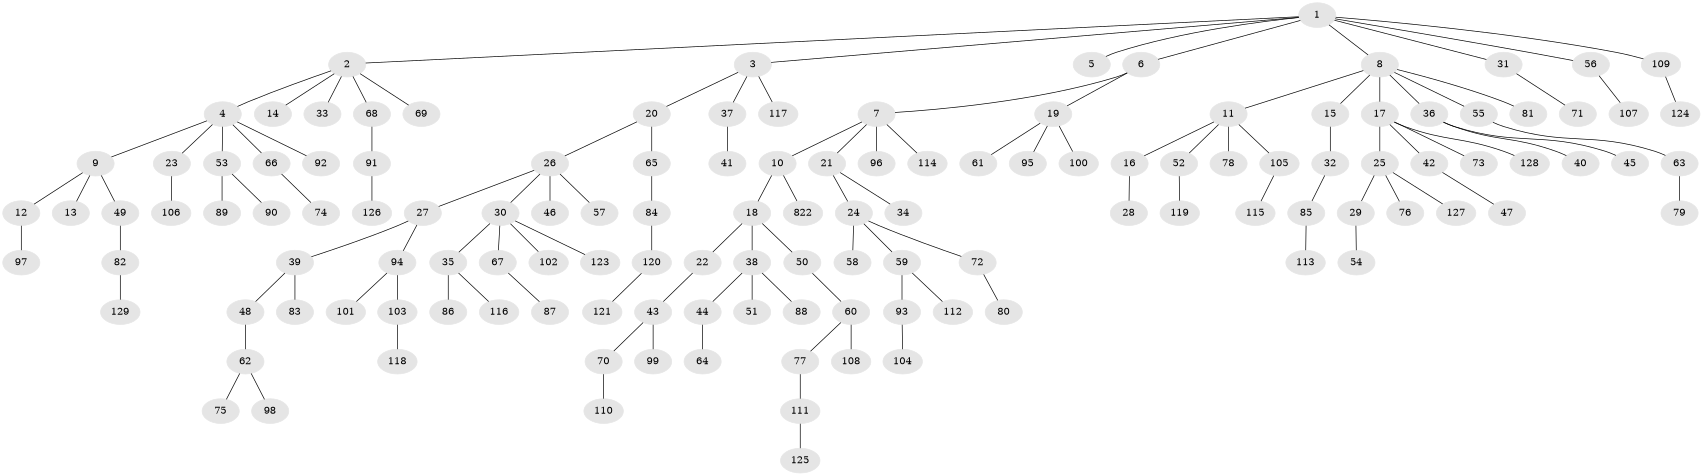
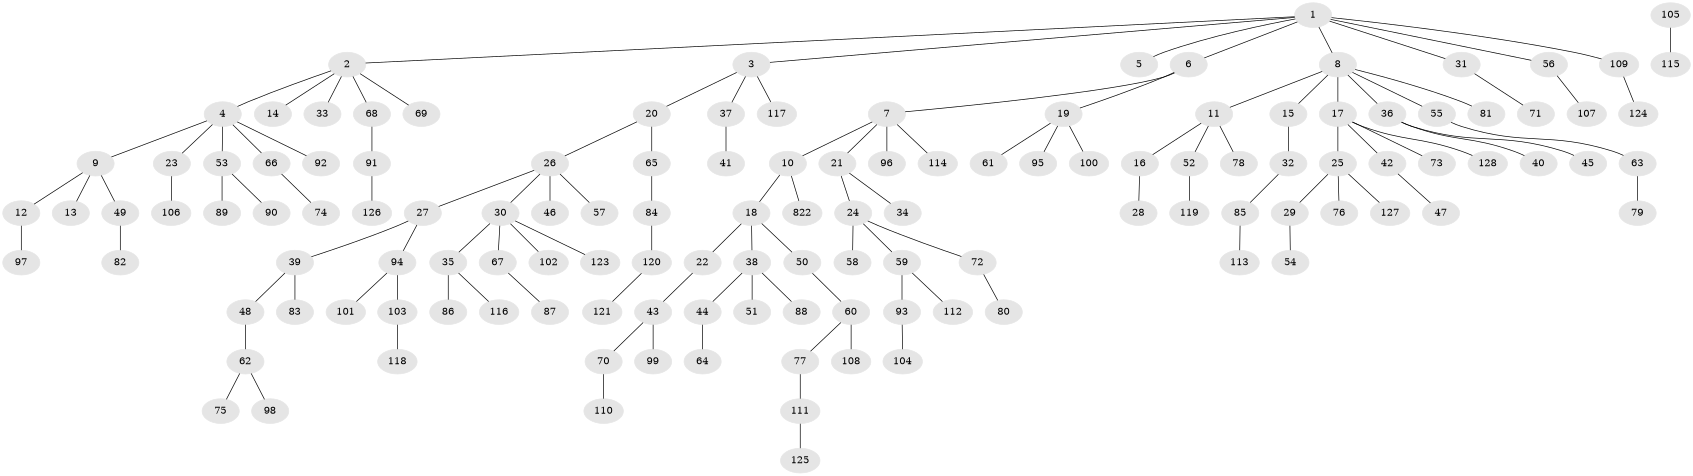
edge "11" -- "105": removed
node "129": removed
